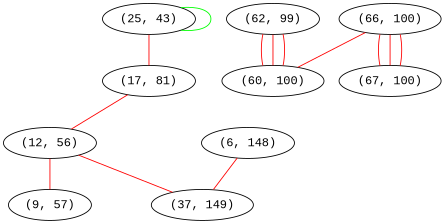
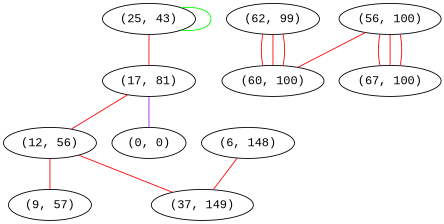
node "(66, 100)": label "(66, 100)" -> "(56, 100)"
node "(0, 0)": added
